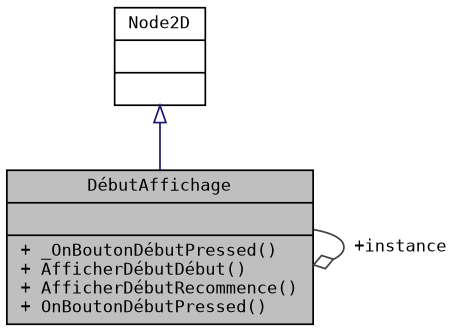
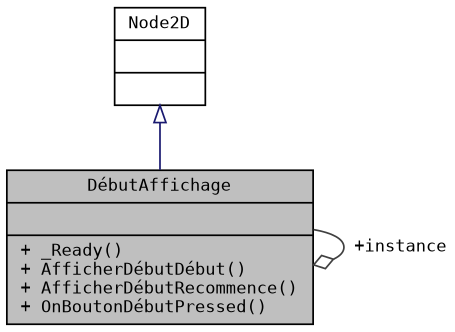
node "DébutAffichage": text "+ _OnBoutonDébutPressed()" -> "+ _Ready()"
